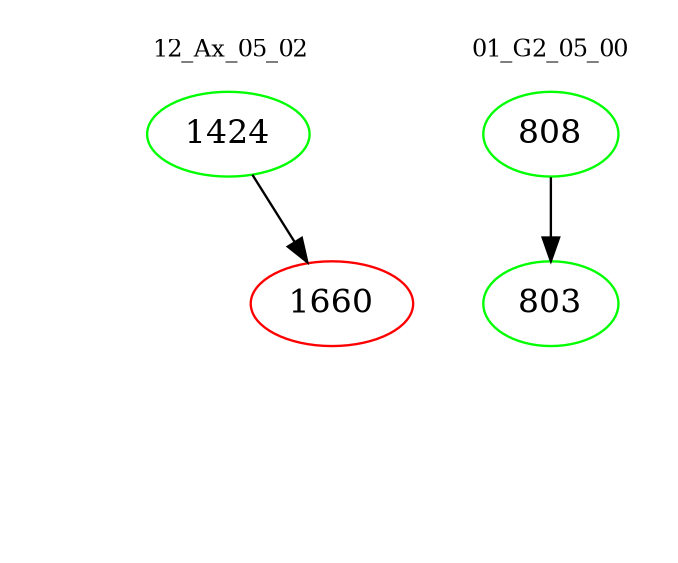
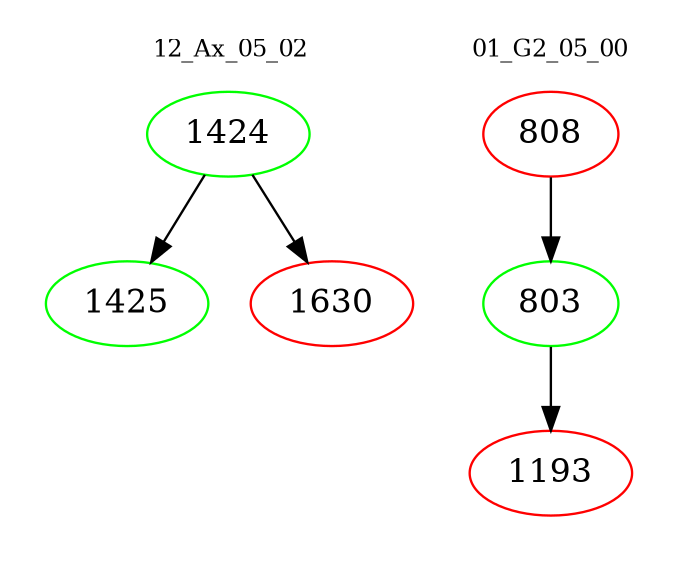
node "808": color green -> red
node "1425": added
node "1660": label "1660" -> "1630"
node "1193": added
